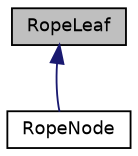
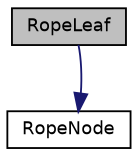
edge "RopeNode" -> "RopeLeaf": reversed
